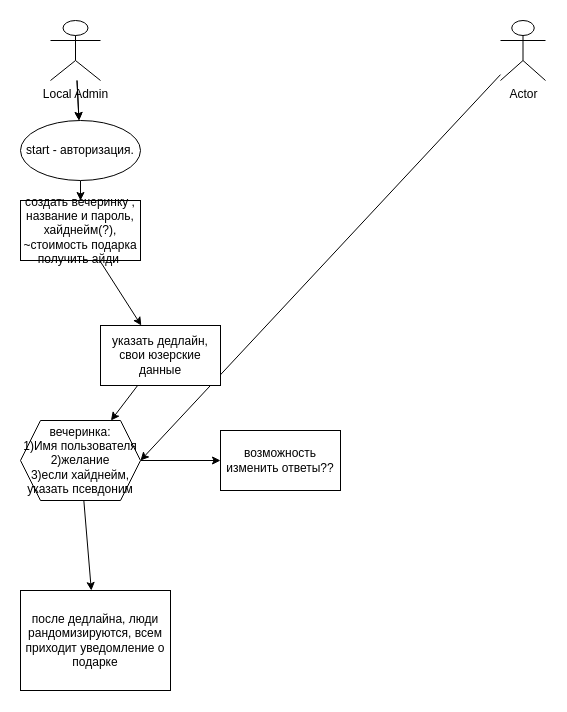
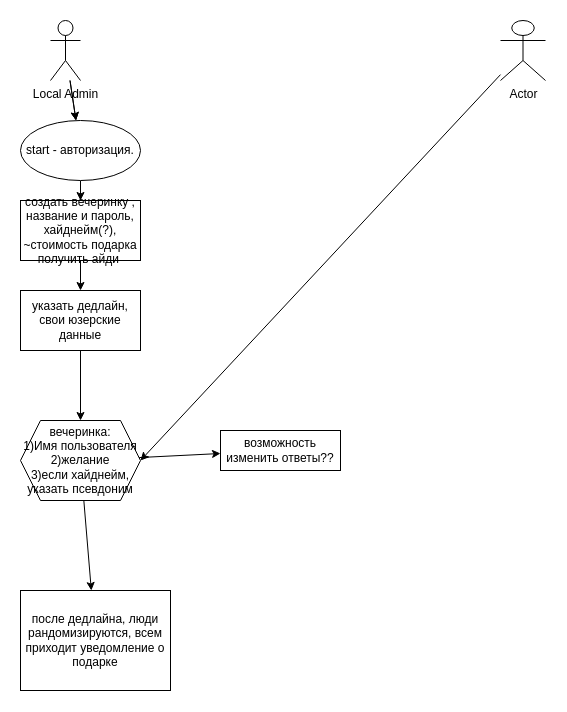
node "Local Admin": size 50x60 -> 30x60
node "указать дедлайн, свои юзерские данные": moved (161, 356) -> (81, 321)
node "возможность изменить ответы??": size 120x60 -> 120x40
